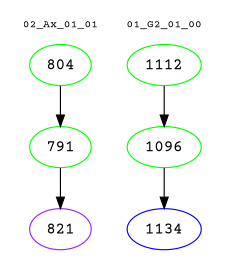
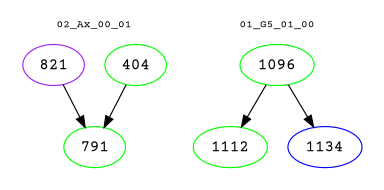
cluster "02_Ax_01_01": label "02_Ax_01_01" -> "02_Ax_00_01"
cluster "01_G2_01_00": label "01_G2_01_00" -> "01_G5_01_00"
node "804": label "804" -> "404"
edge "1112" -> "1096": reversed
edge "791" -> "821": reversed
